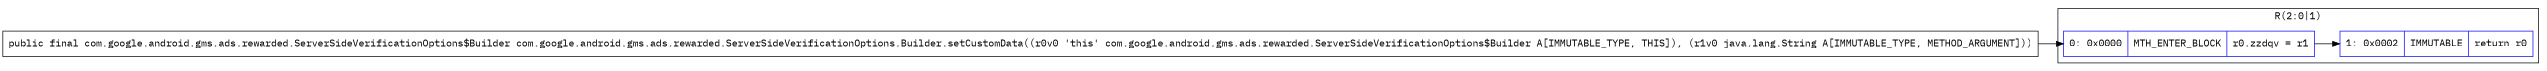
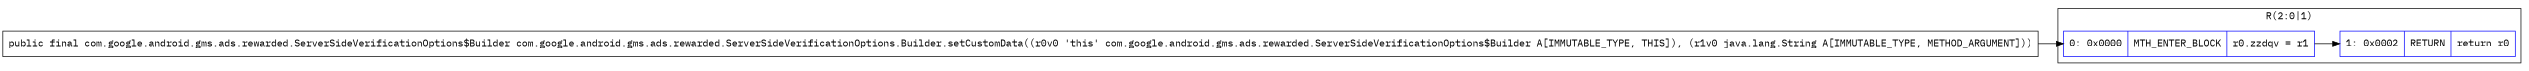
node "1: 0x0002": text "IMMUTABLE" -> "RETURN"
